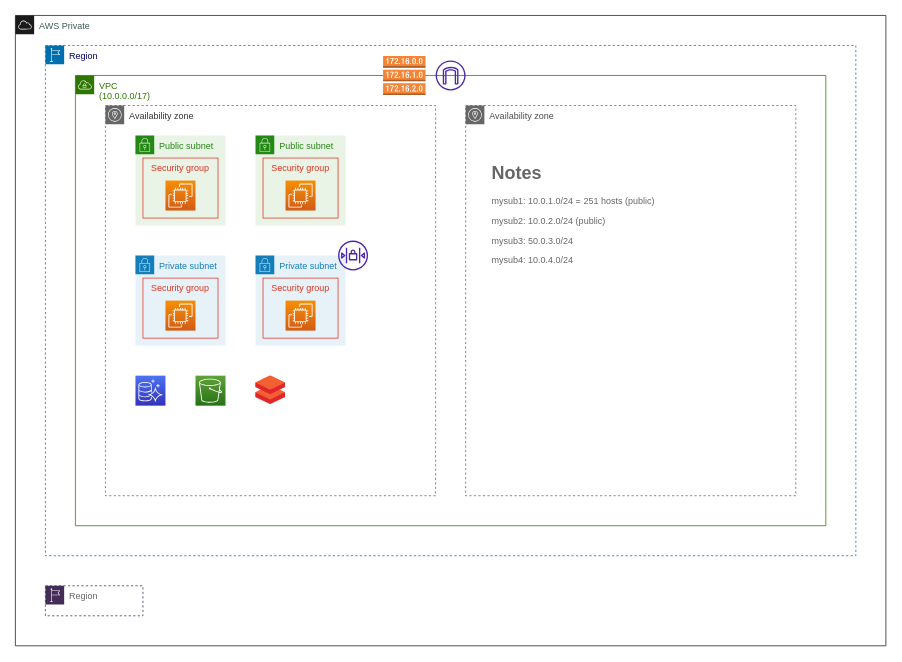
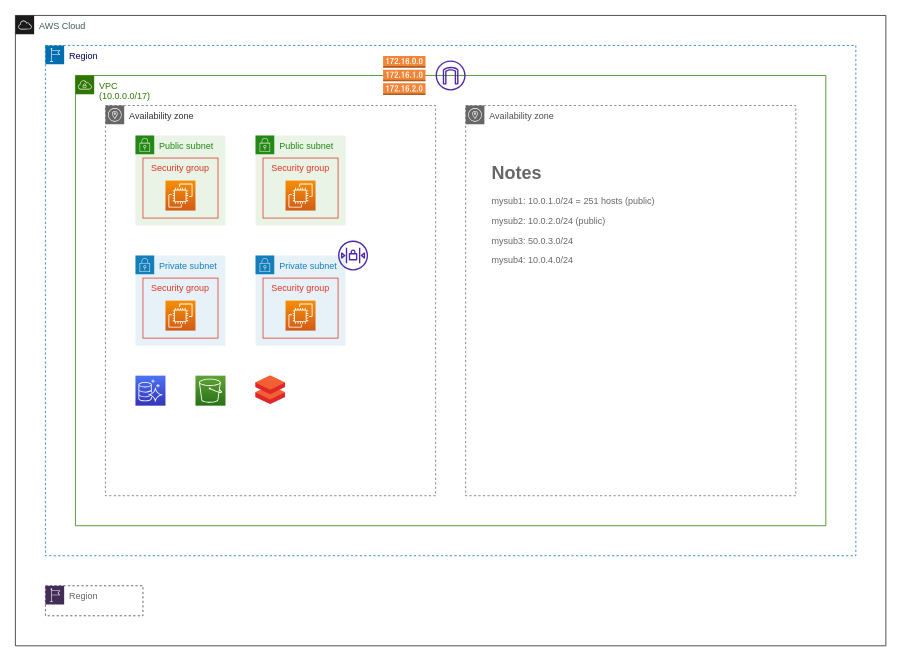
node "AWS Private": label "AWS Private" -> "AWS Cloud"
